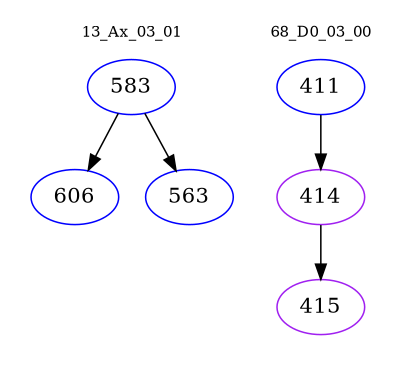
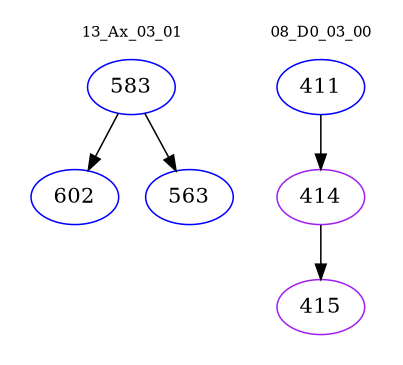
cluster "68_D0_03_00": label "68_D0_03_00" -> "08_D0_03_00"
node "606": label "606" -> "602"
